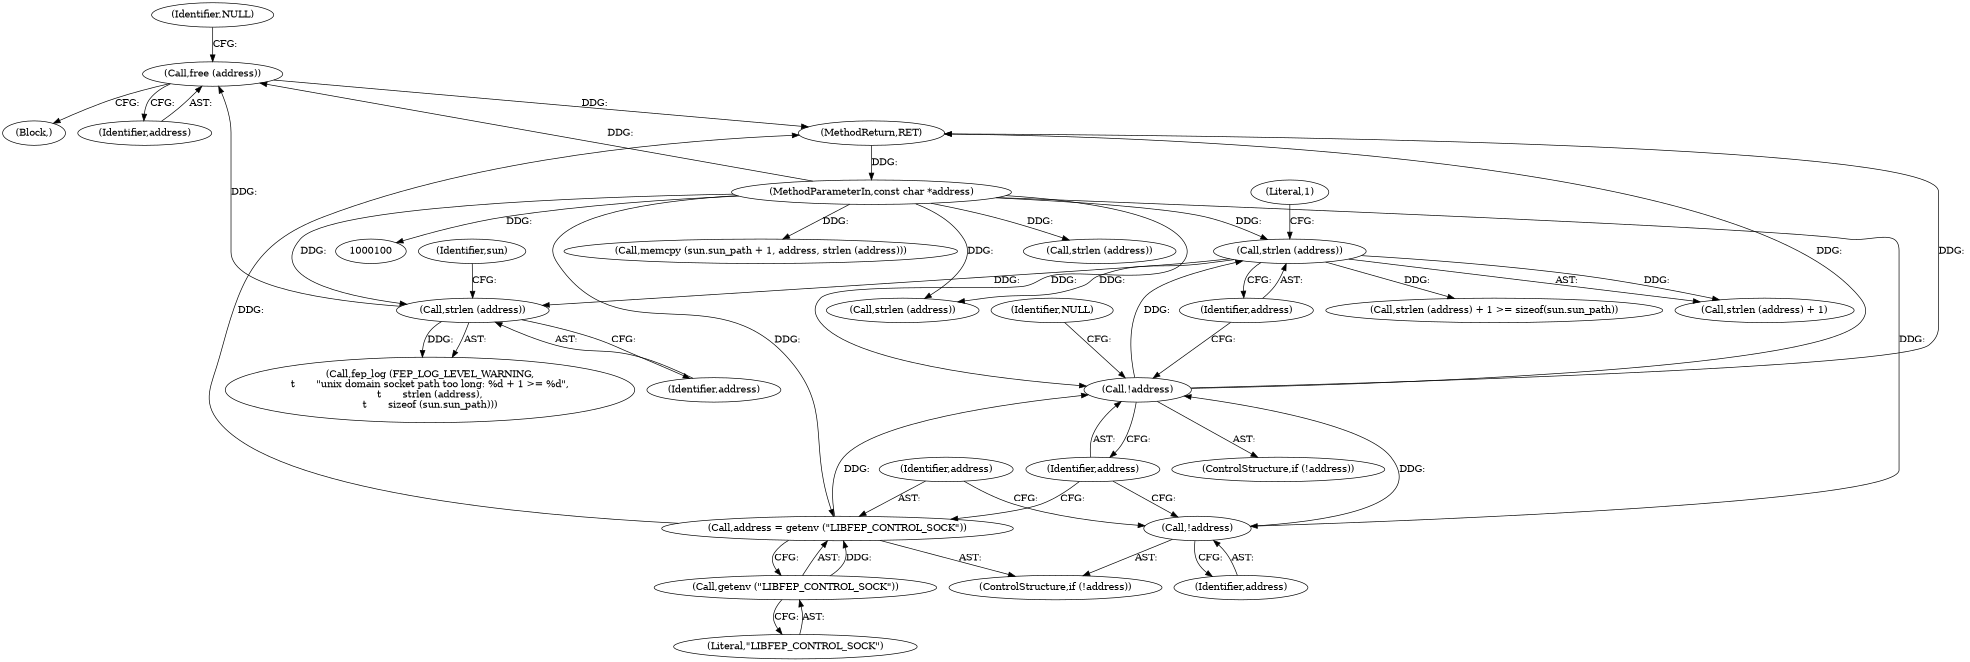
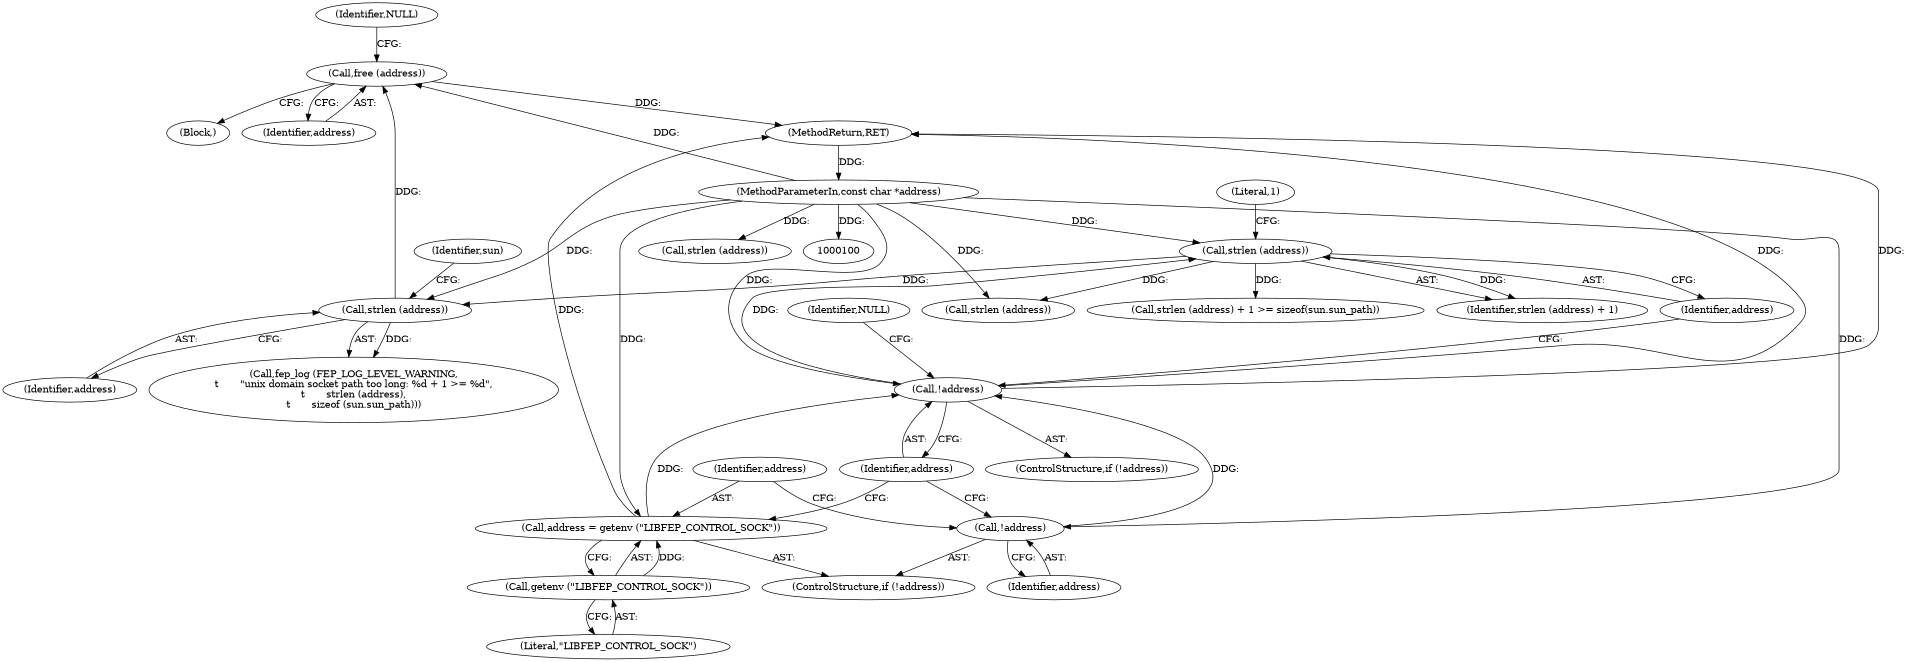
node "(Call,memcpy (sun.sun_path + 1, address, strlen (address)))": removed
node "(Call,strlen (address) + 1)": label "(Call,strlen (address) + 1)" -> "(Identifier,strlen (address) + 1)"
